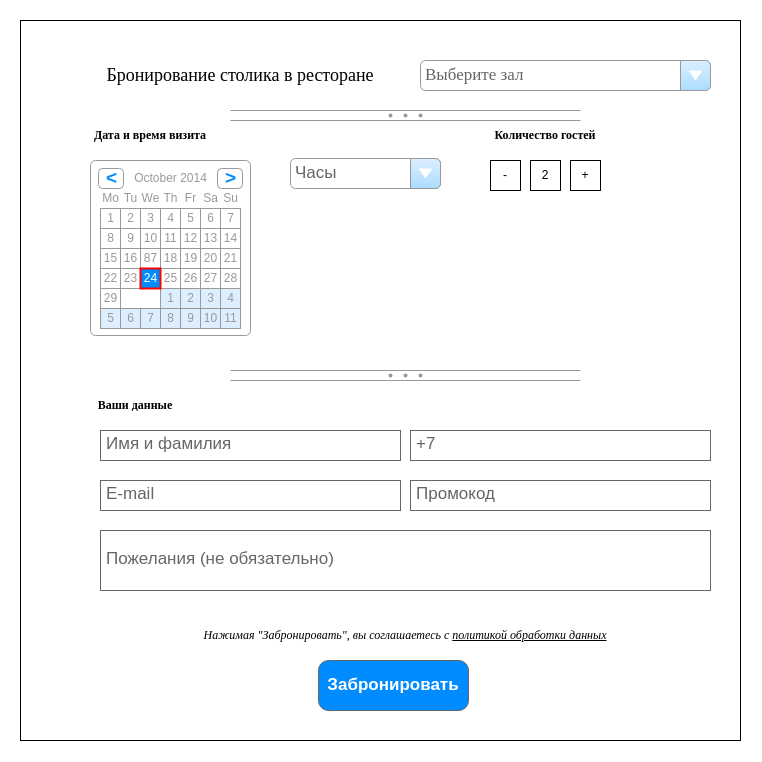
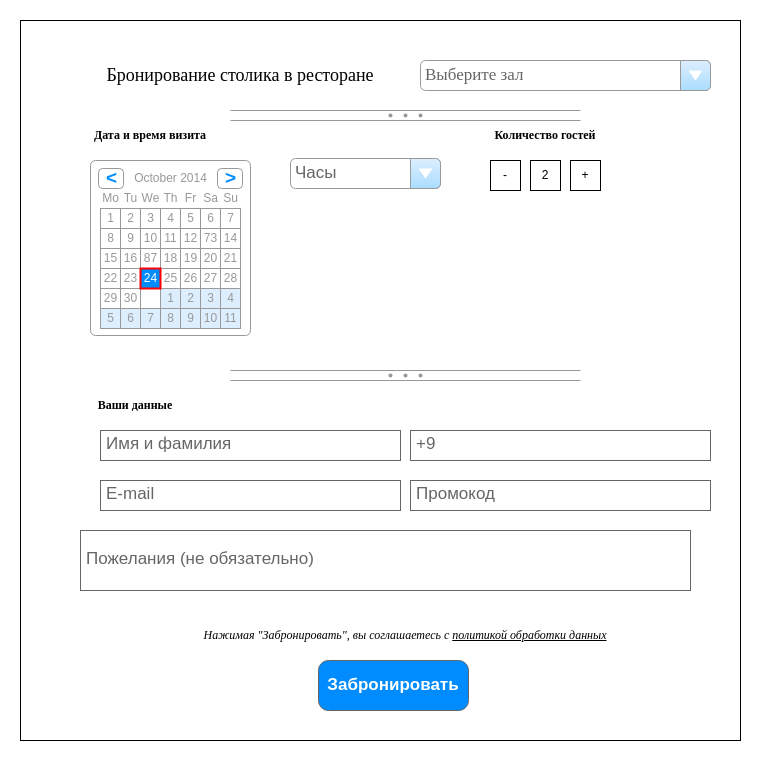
node "13": label "13" -> "73"
node "30": added
node "+7": label "+7" -> "+9"
node "Пожелания (не обязательно)": moved (406, 561) -> (386, 561)
